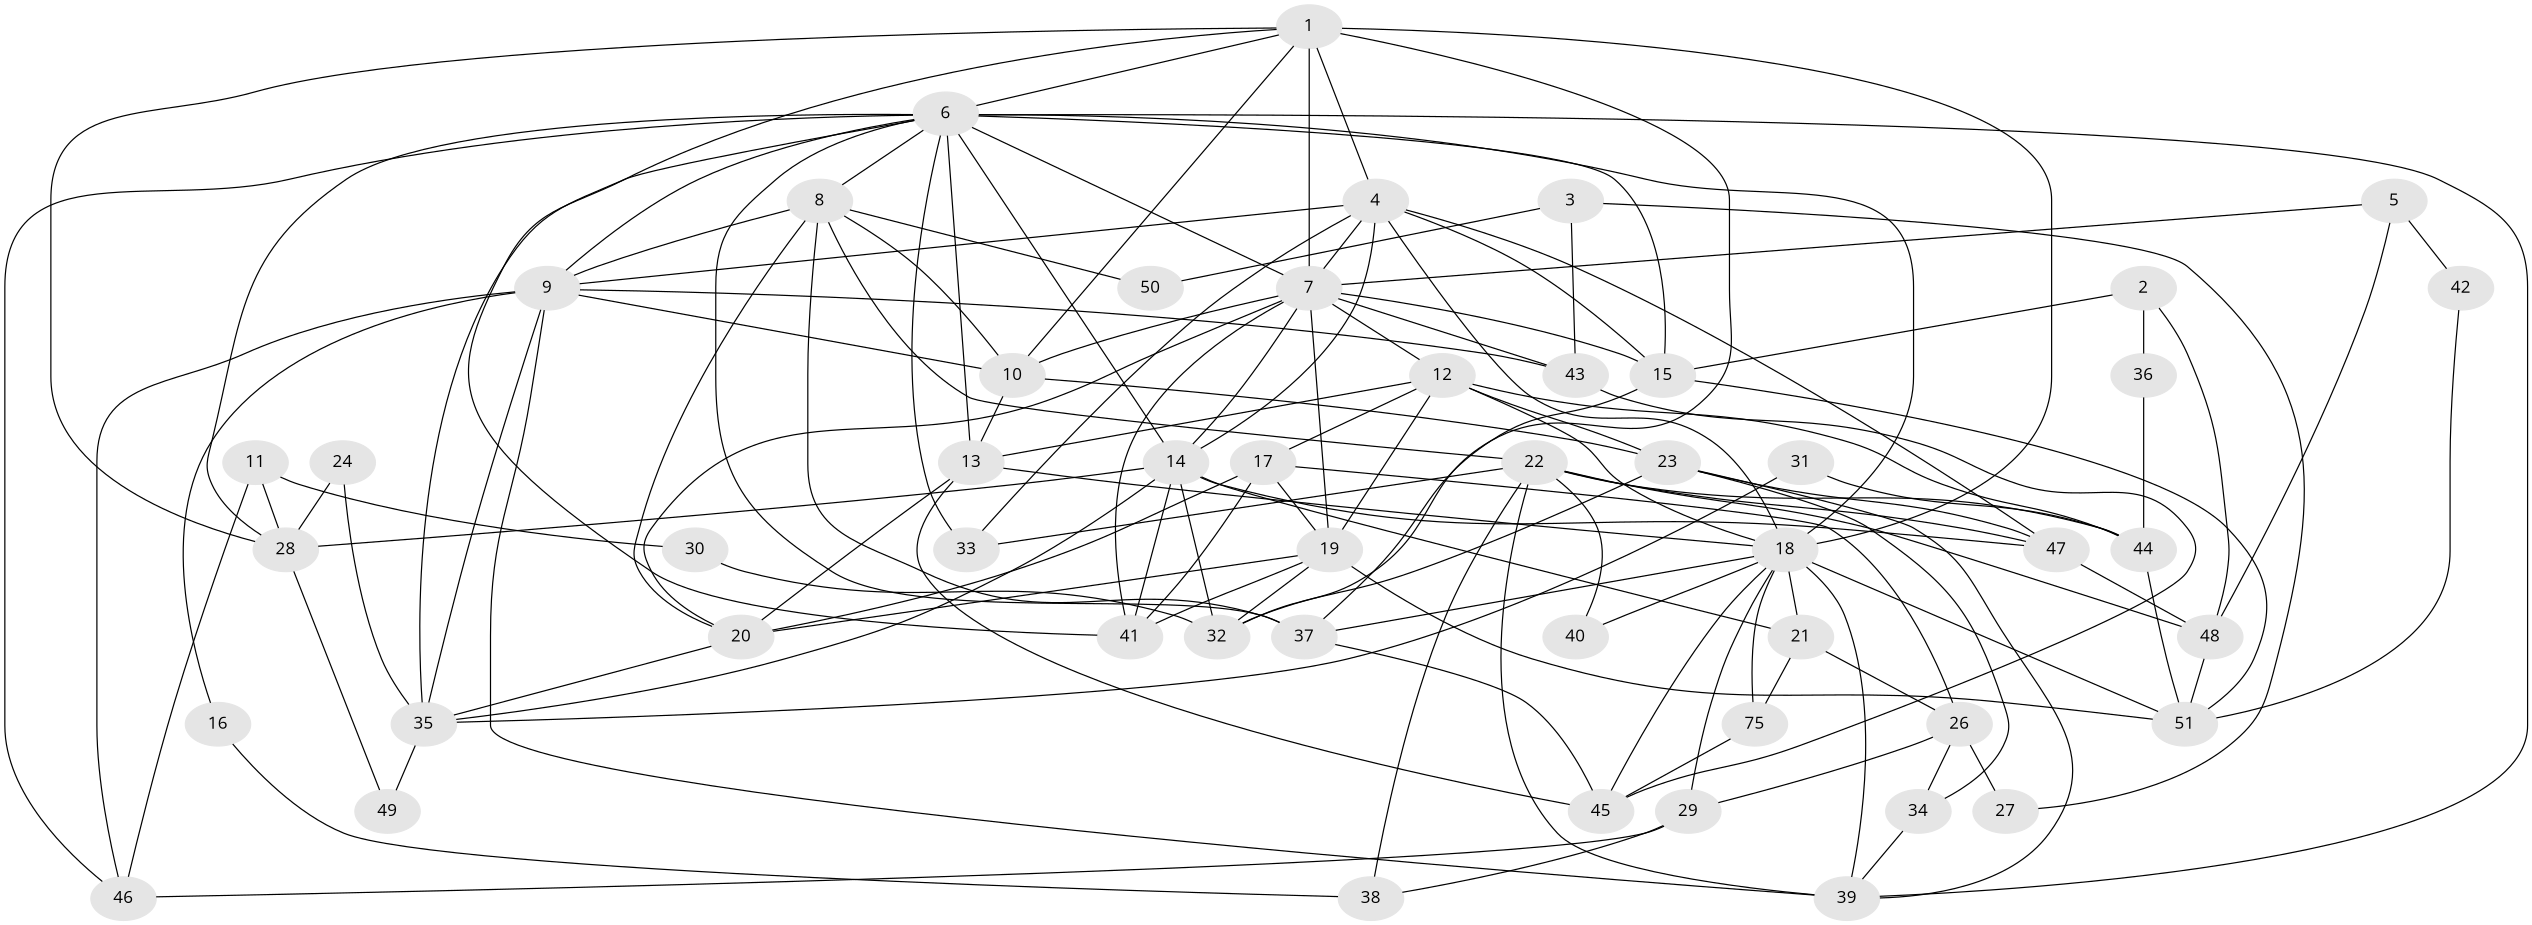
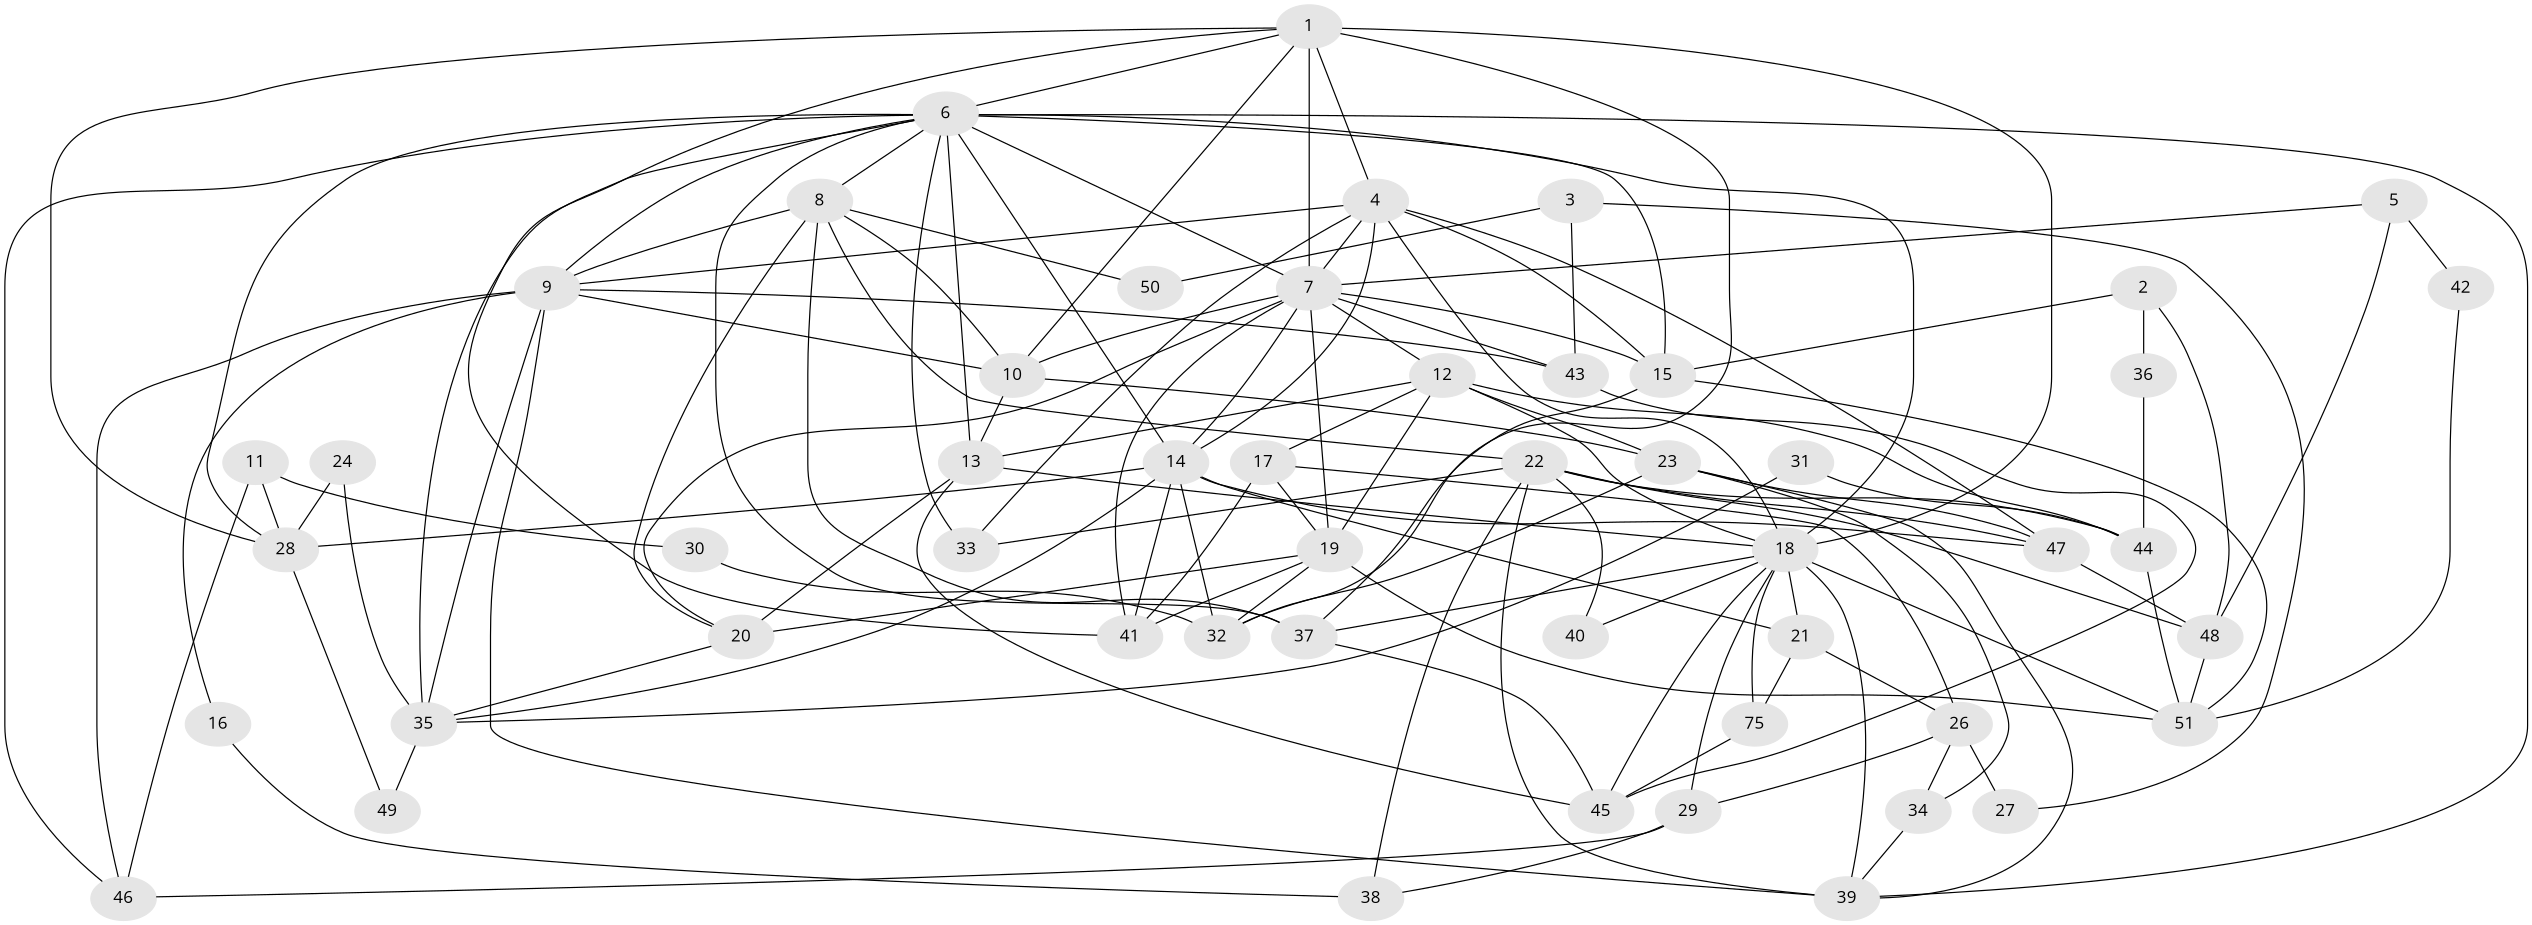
edge "17" -- "20": removed
